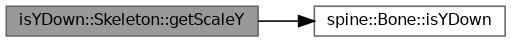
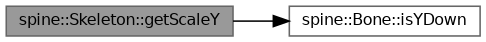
node "isYDown::Skeleton::getScaleY": label "isYDown::Skeleton::getScaleY" -> "spine::Skeleton::getScaleY"
